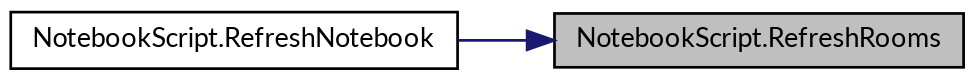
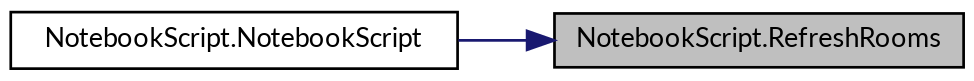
node "NotebookScript.RefreshNotebook": label "NotebookScript.RefreshNotebook" -> "NotebookScript.NotebookScript"
